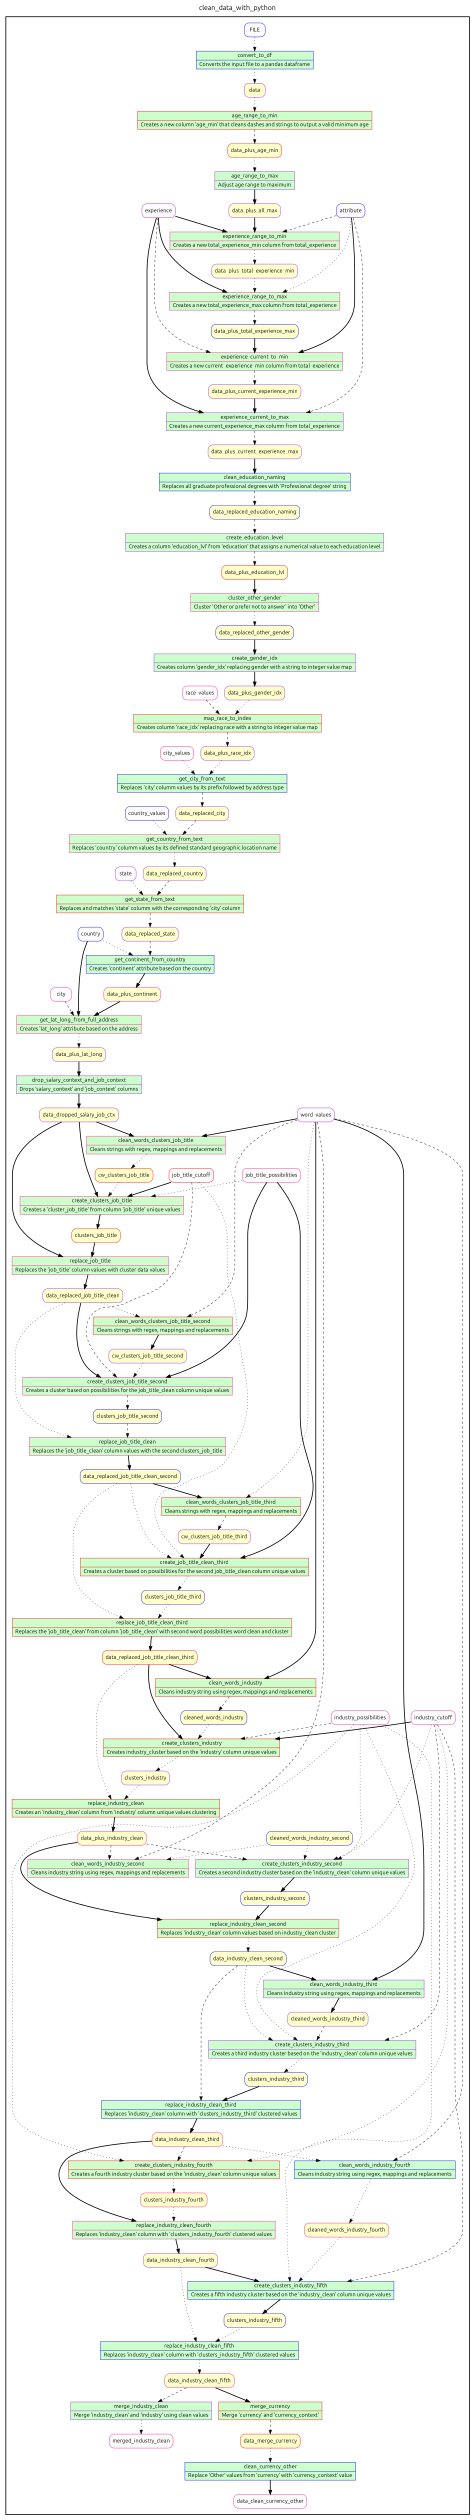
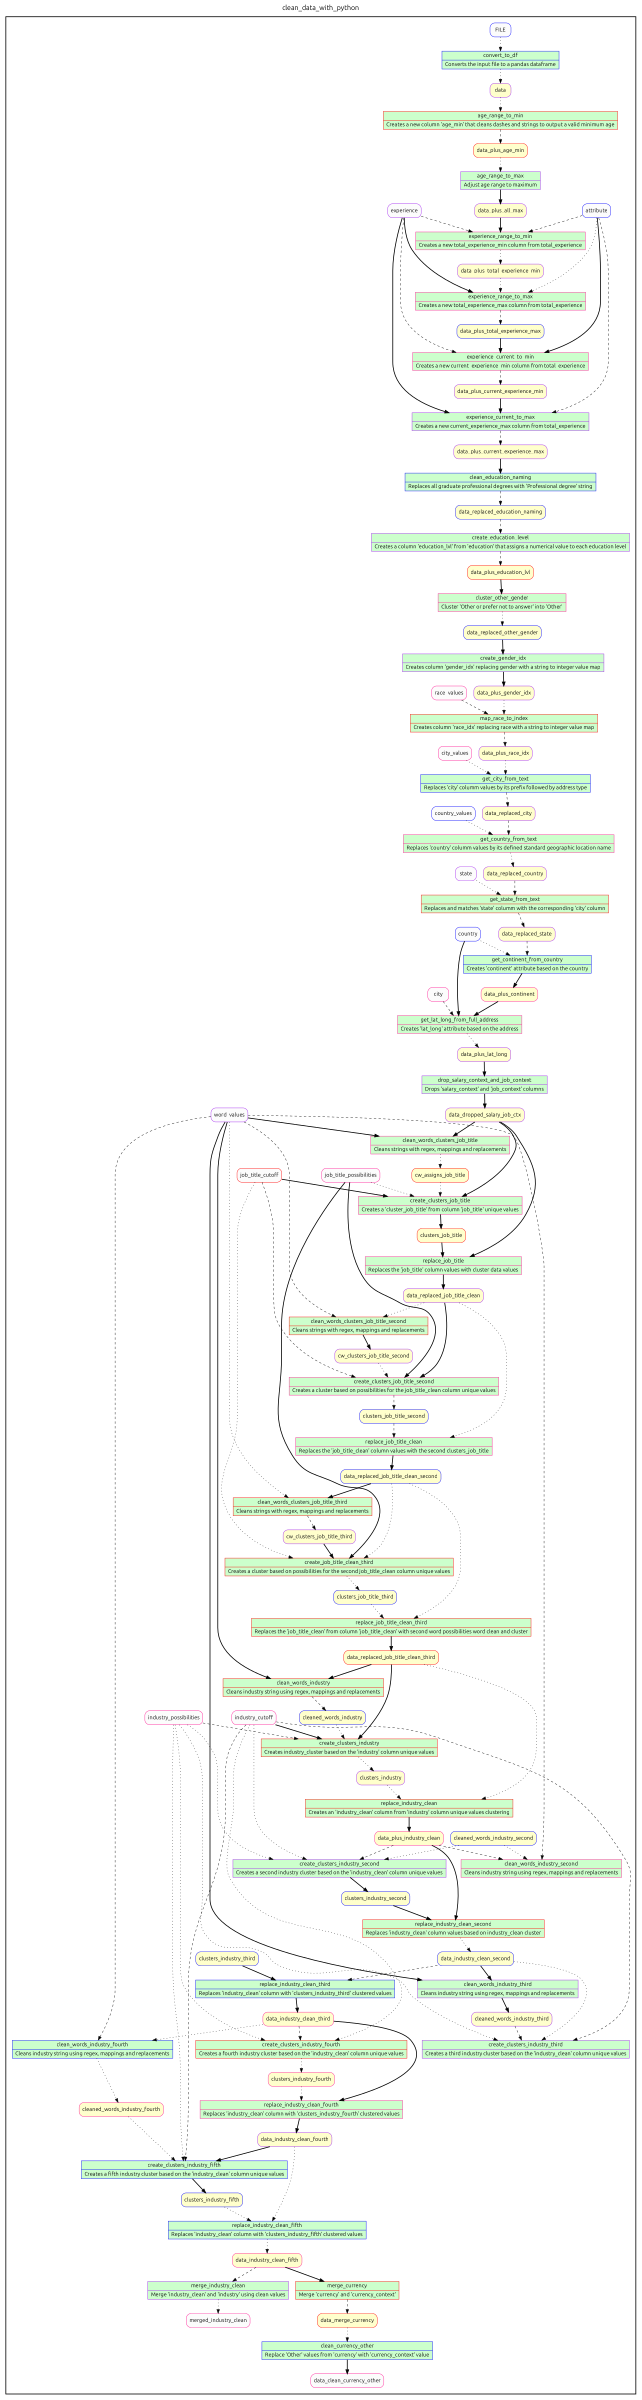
edge "experience" -> "experience_range_to_min": style bold -> dashed
node "cw_clusters_job_title": label "cw_clusters_job_title" -> "cw_assigns_job_title"
edge "create_clusters_industry_third" -> "clusters_industry_third": removed
